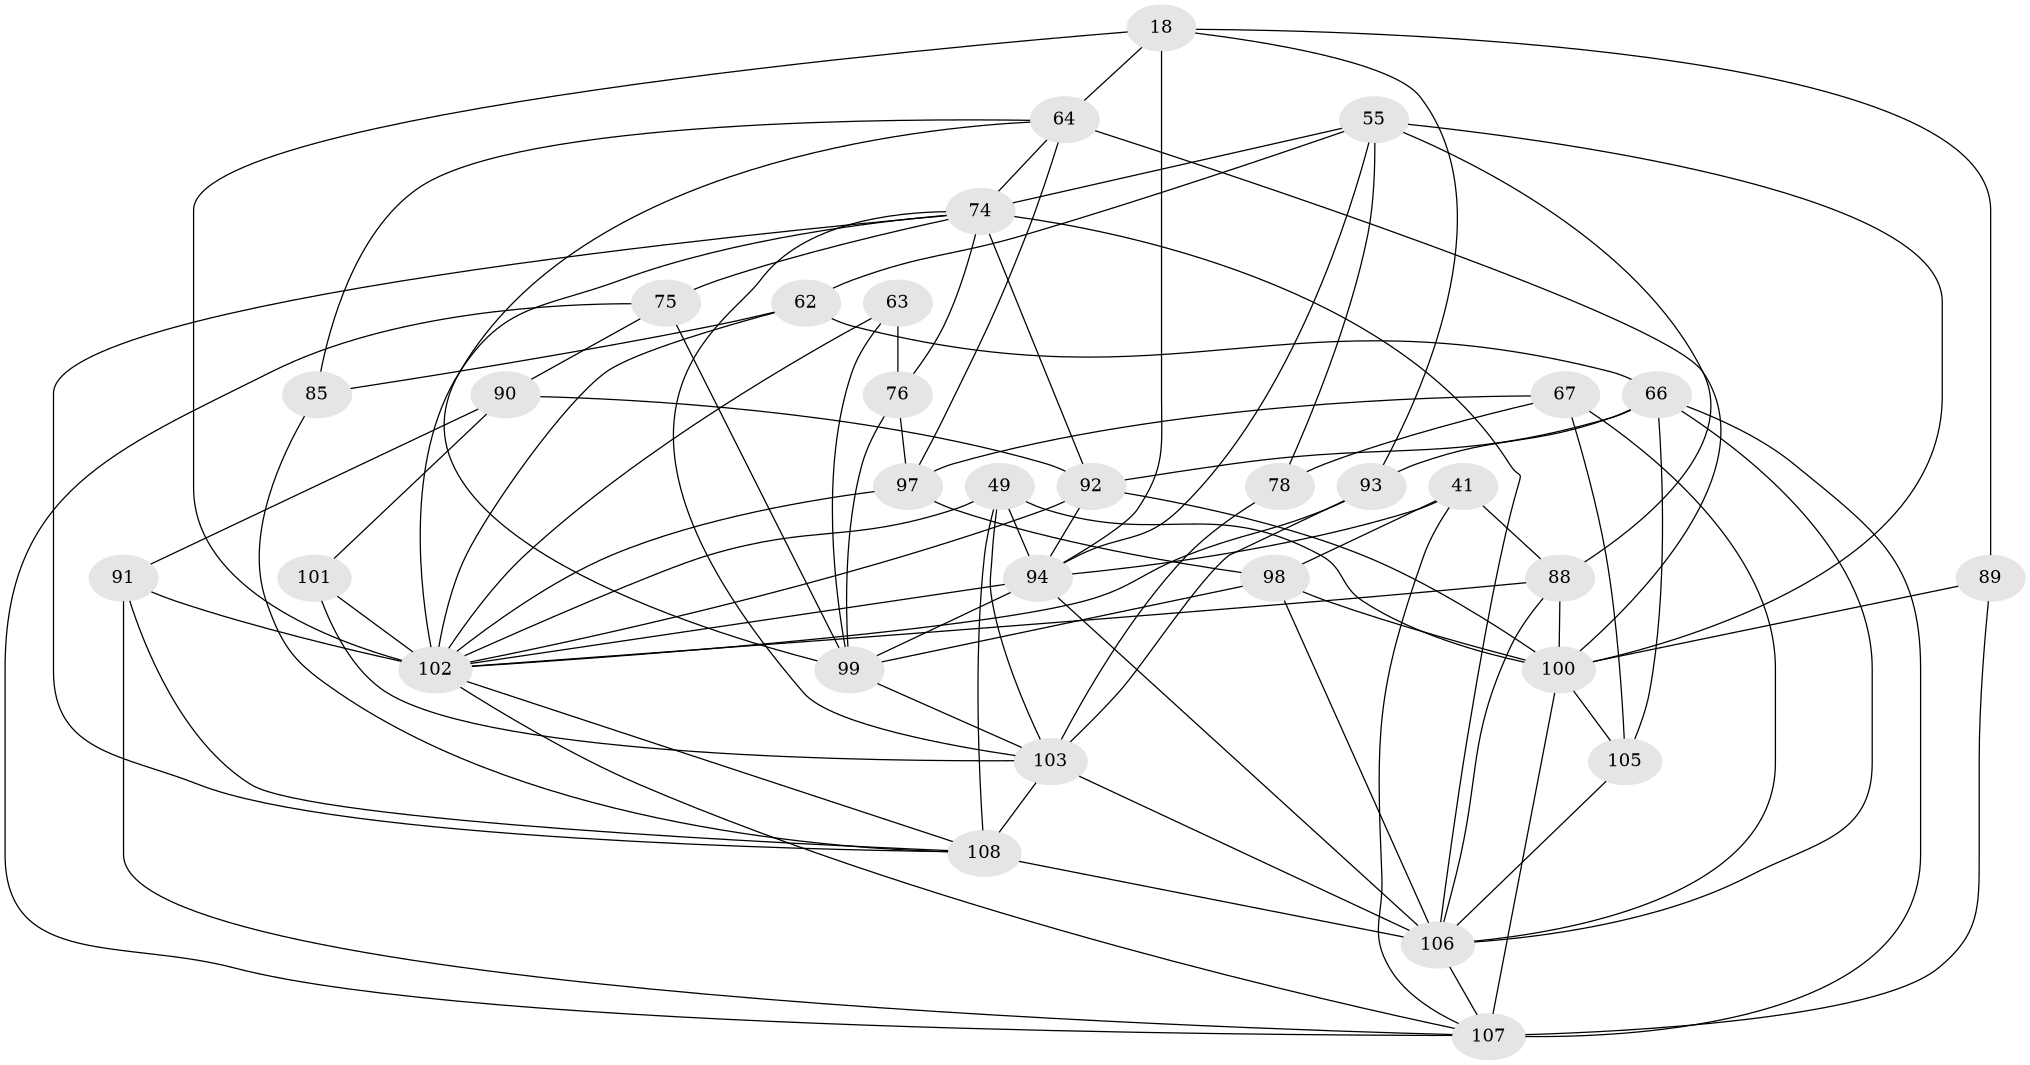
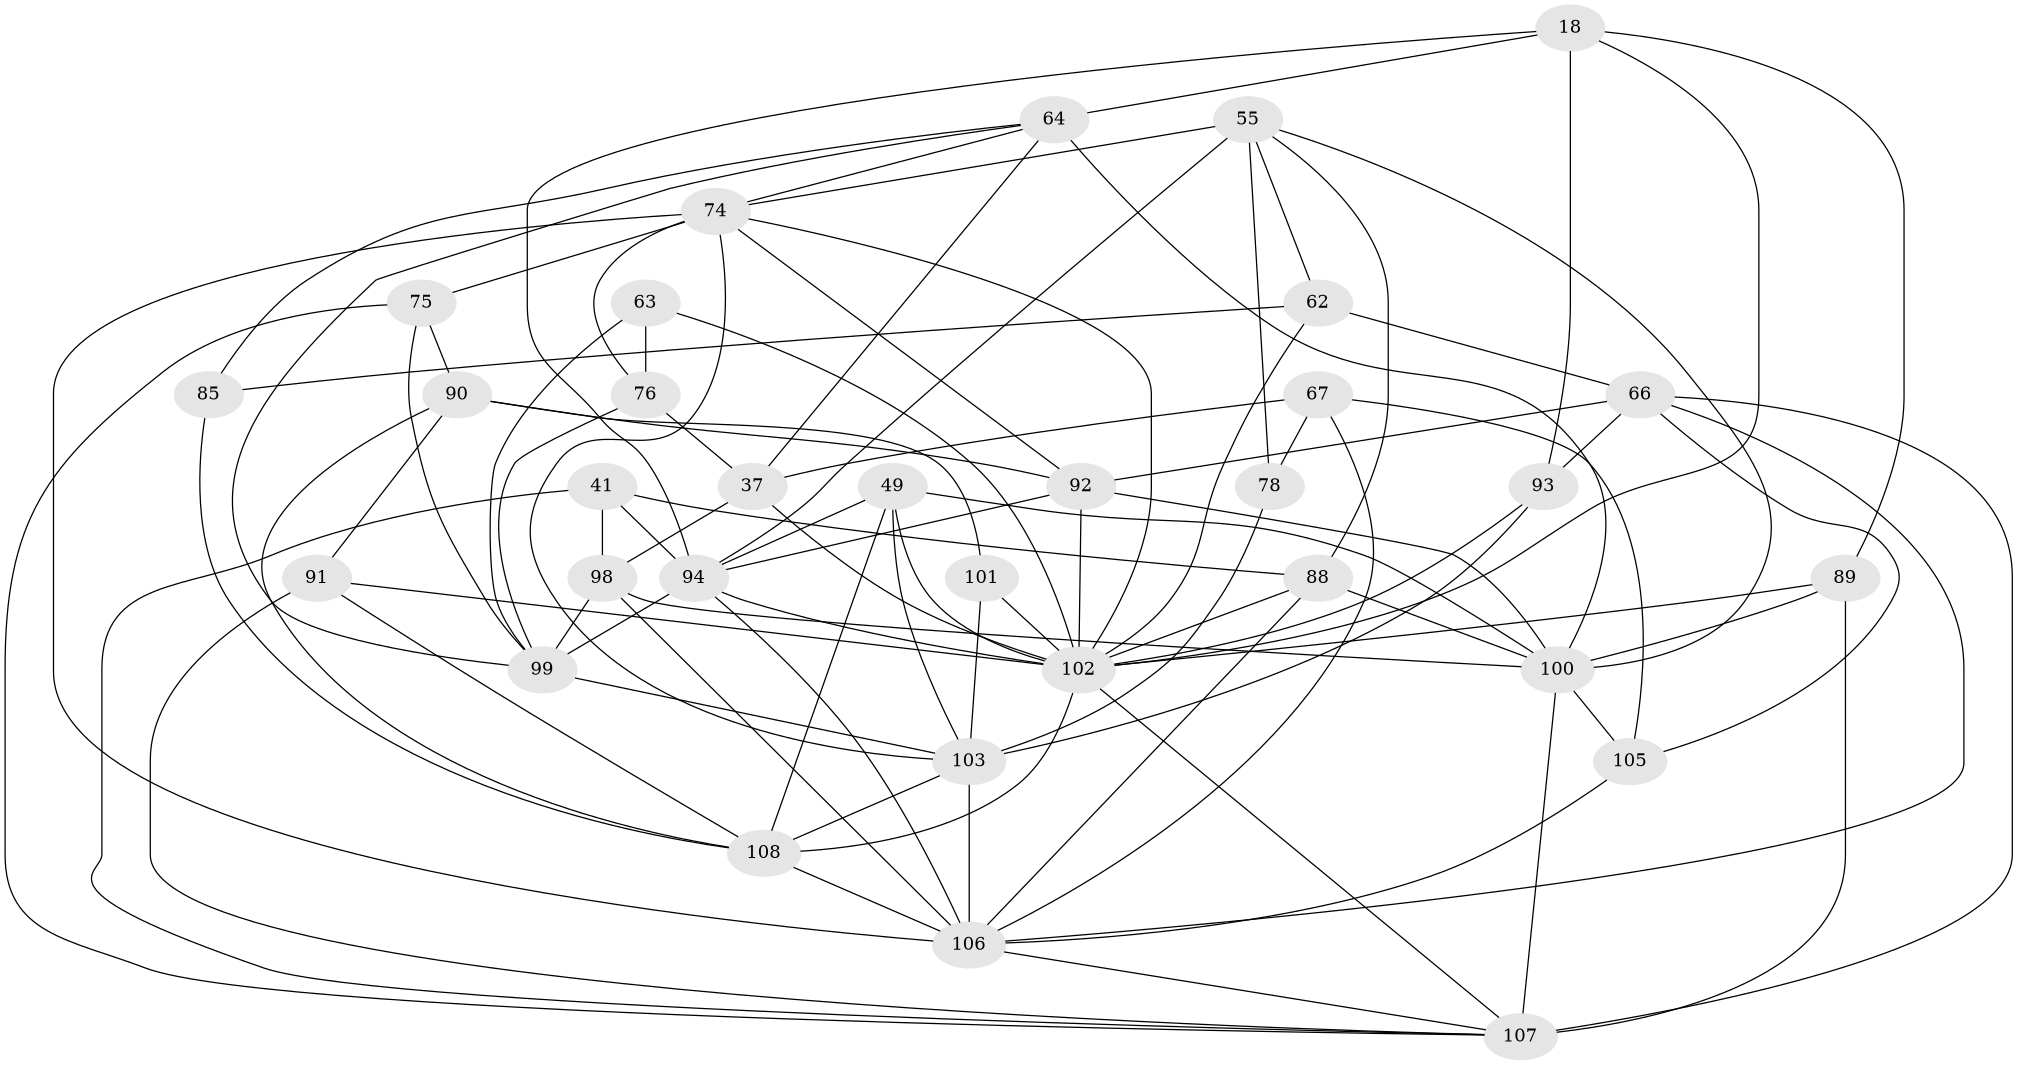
node "97": label "97" -> "37"
edge "74" -- "108": now "90" -- "108"
edge "89" -- "102": added
